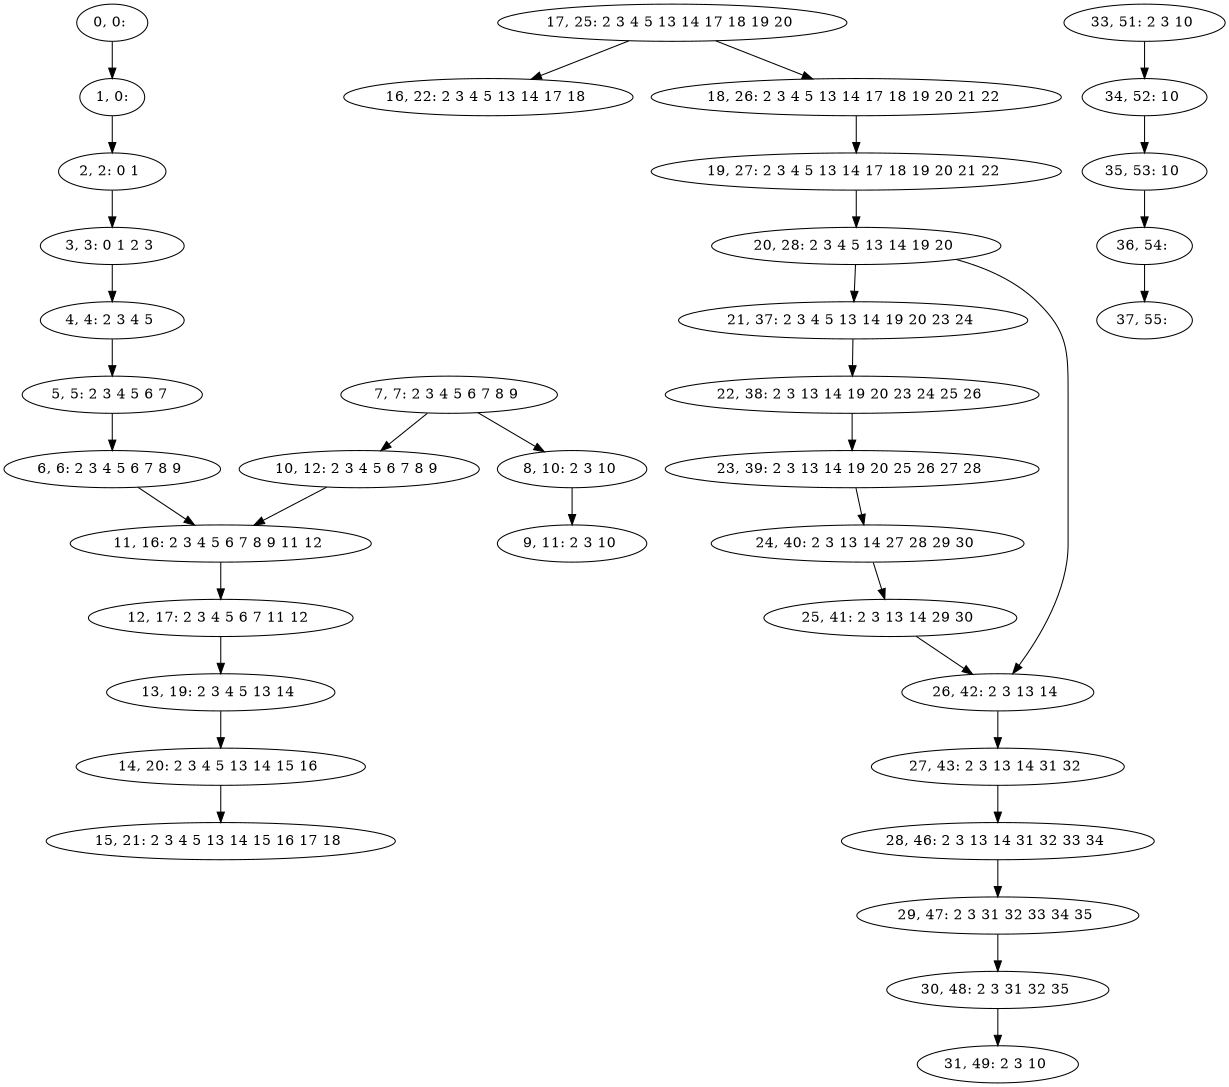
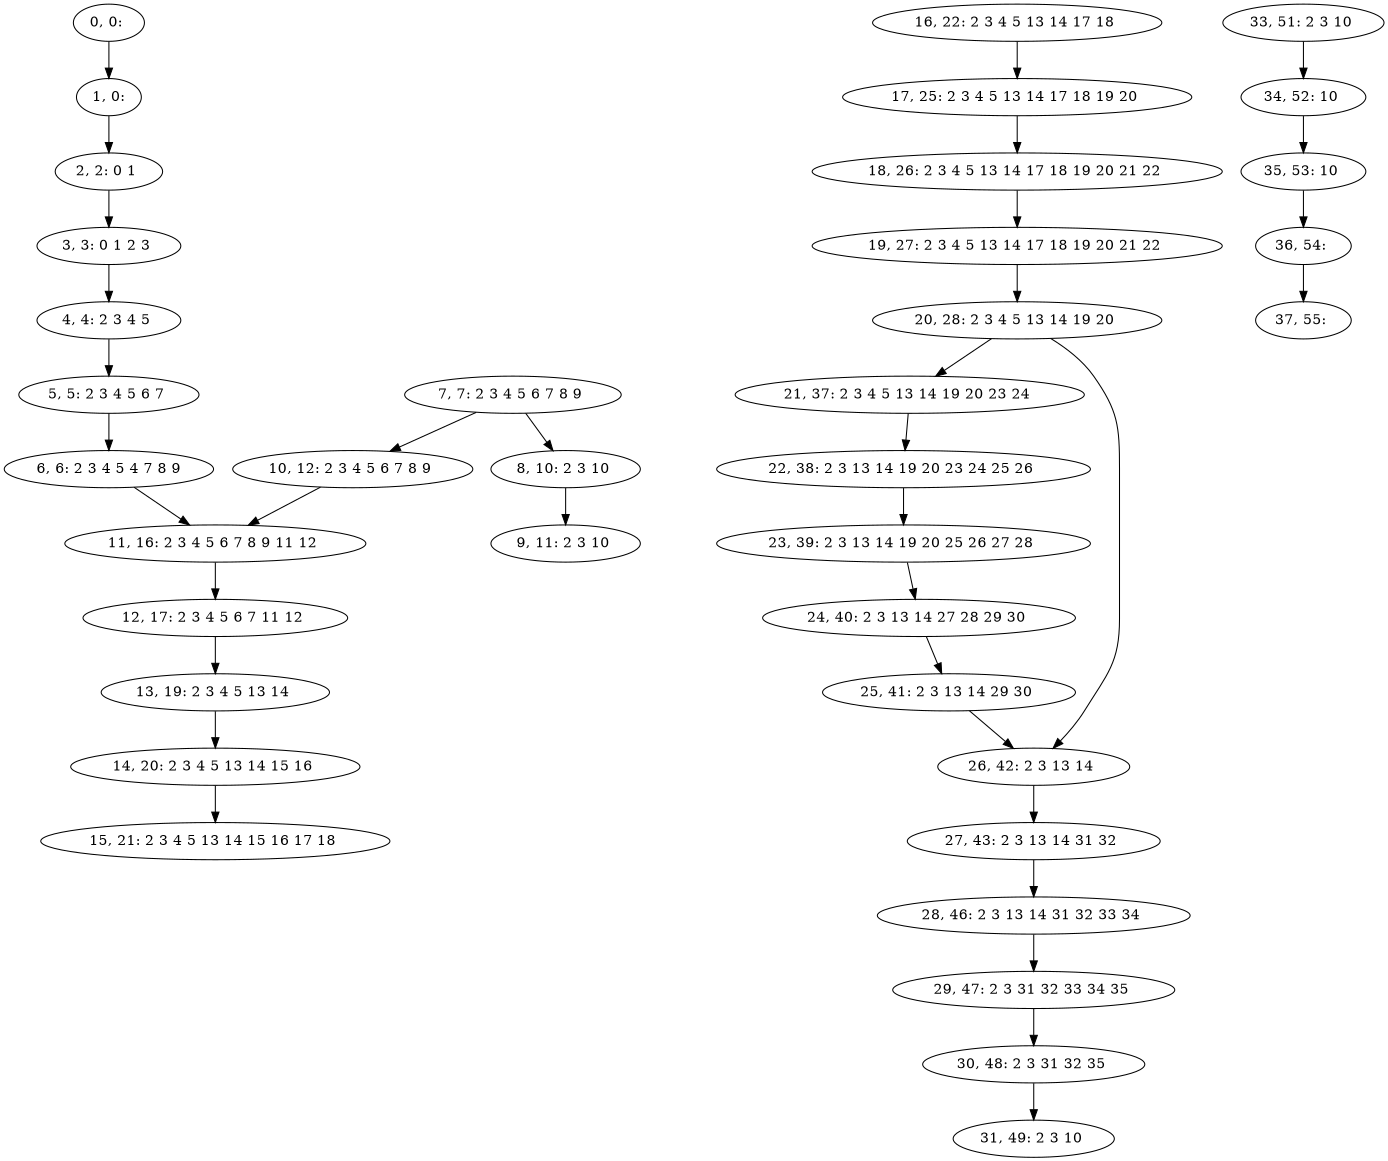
edge "17, 25: 2 3 4 5 13 14 17 18 19 20" -> "16, 22: 2 3 4 5 13 14 17 18": reversed
node "6, 6: 2 3 4 5 6 7 8 9": label "6, 6: 2 3 4 5 6 7 8 9" -> "6, 6: 2 3 4 5 4 7 8 9"
